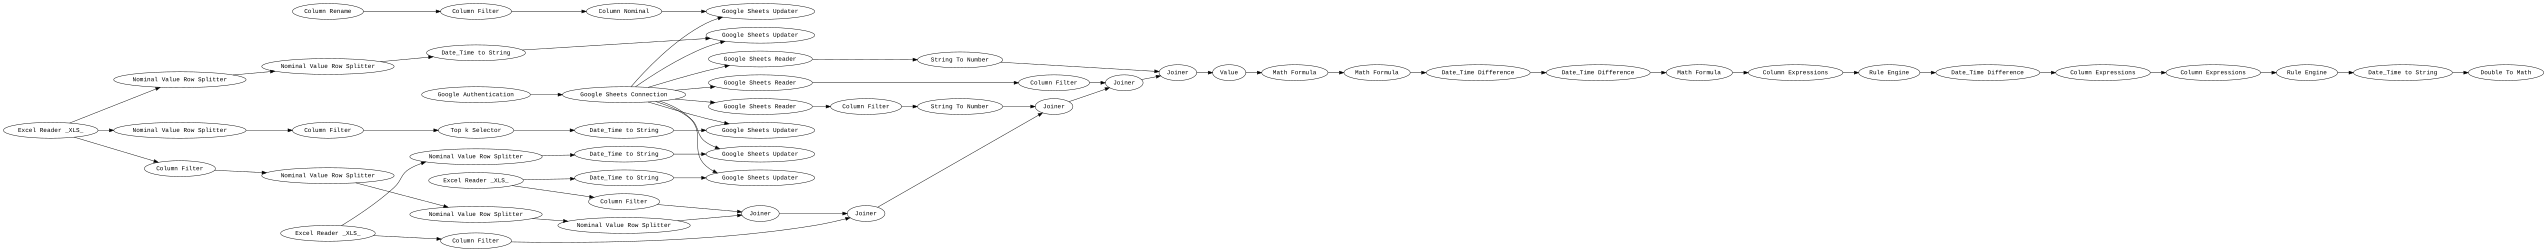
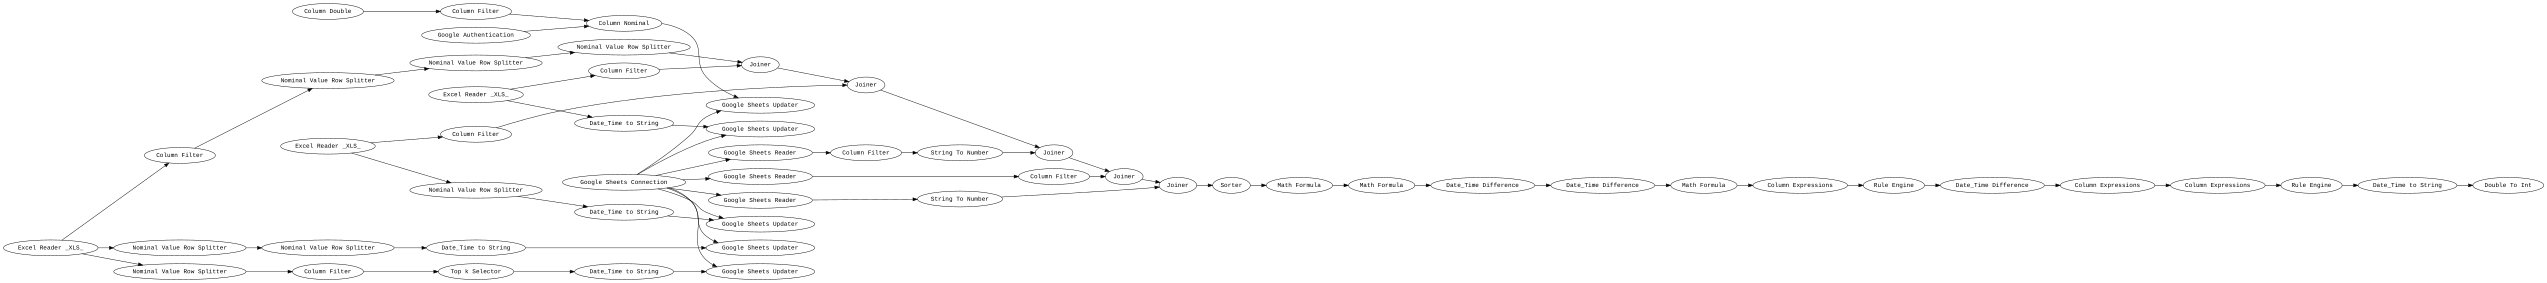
node "Column Rename": label "Column Rename" -> "Column Double"
node "Value": label "Value" -> "Sorter"
node "Double To Math": label "Double To Math" -> "Double To Int"
edge "Google Authentication" -> "Google Sheets Connection": now "Google Authentication" -> "Column Nominal"
